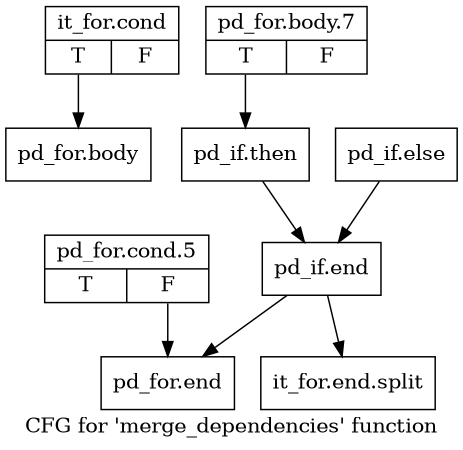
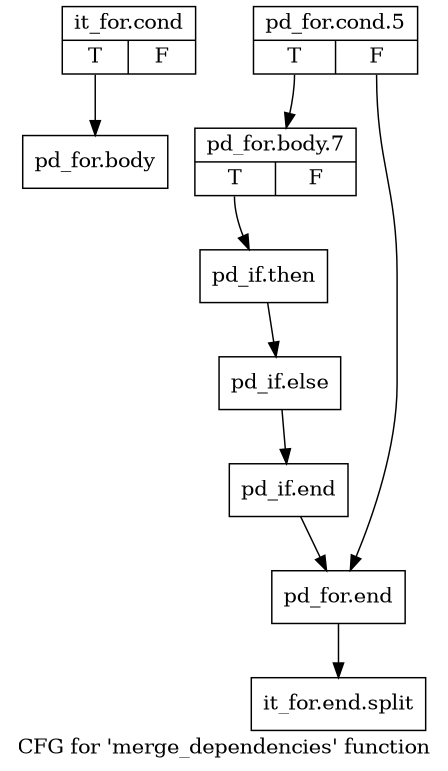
edge "pd_for.cond.5" -> "pd_for.body.7": added
edge "pd_if.then" -> "pd_if.end": now "pd_if.then" -> "pd_if.else"
edge "pd_if.end" -> "it_for.end.split": now "pd_for.end" -> "it_for.end.split"
